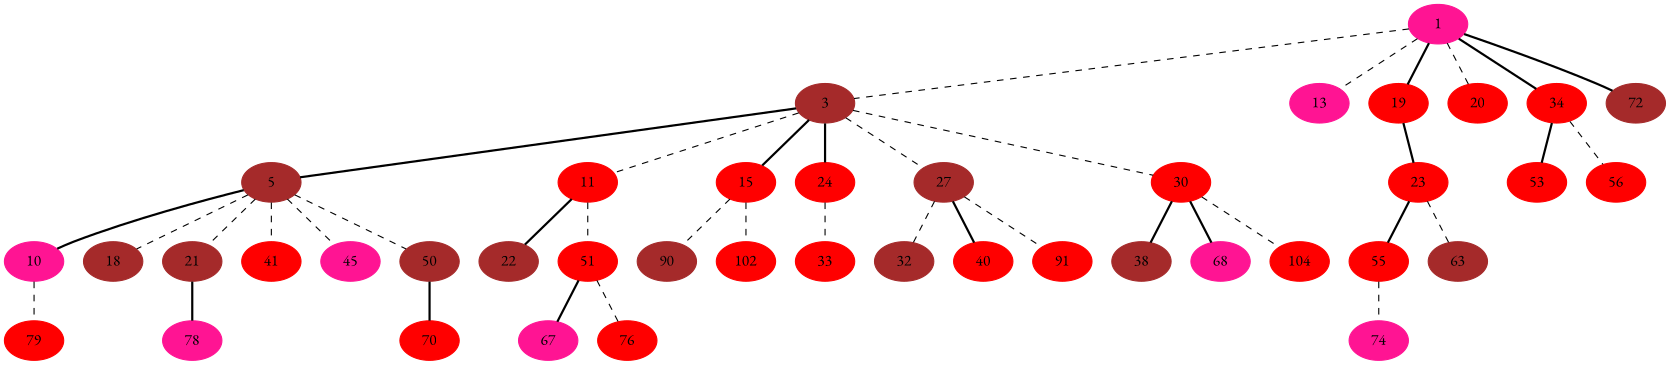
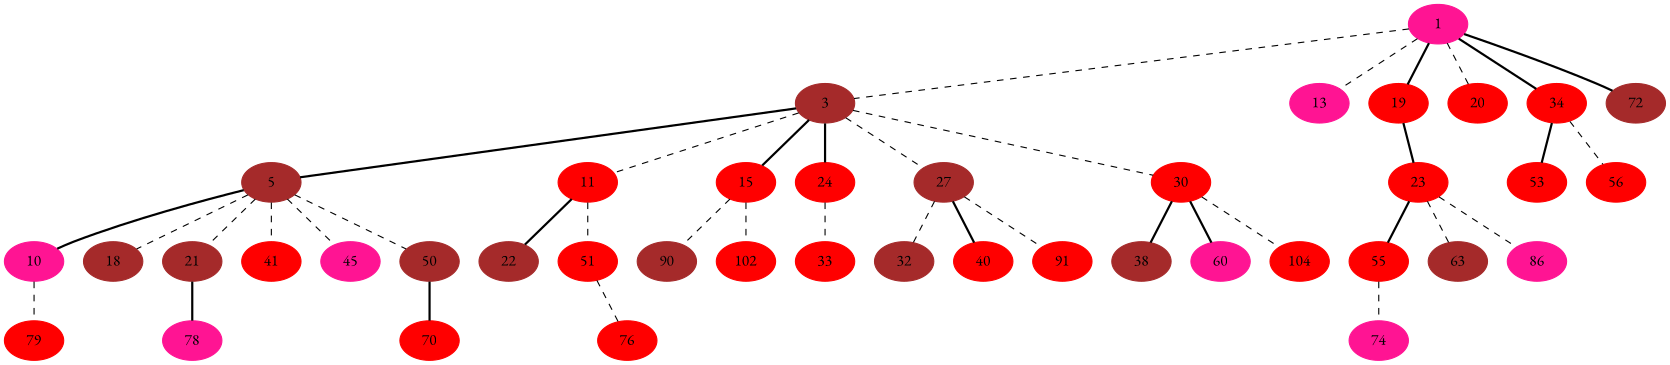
node "68": label "68" -> "60"
node "86": added
node "67": removed
